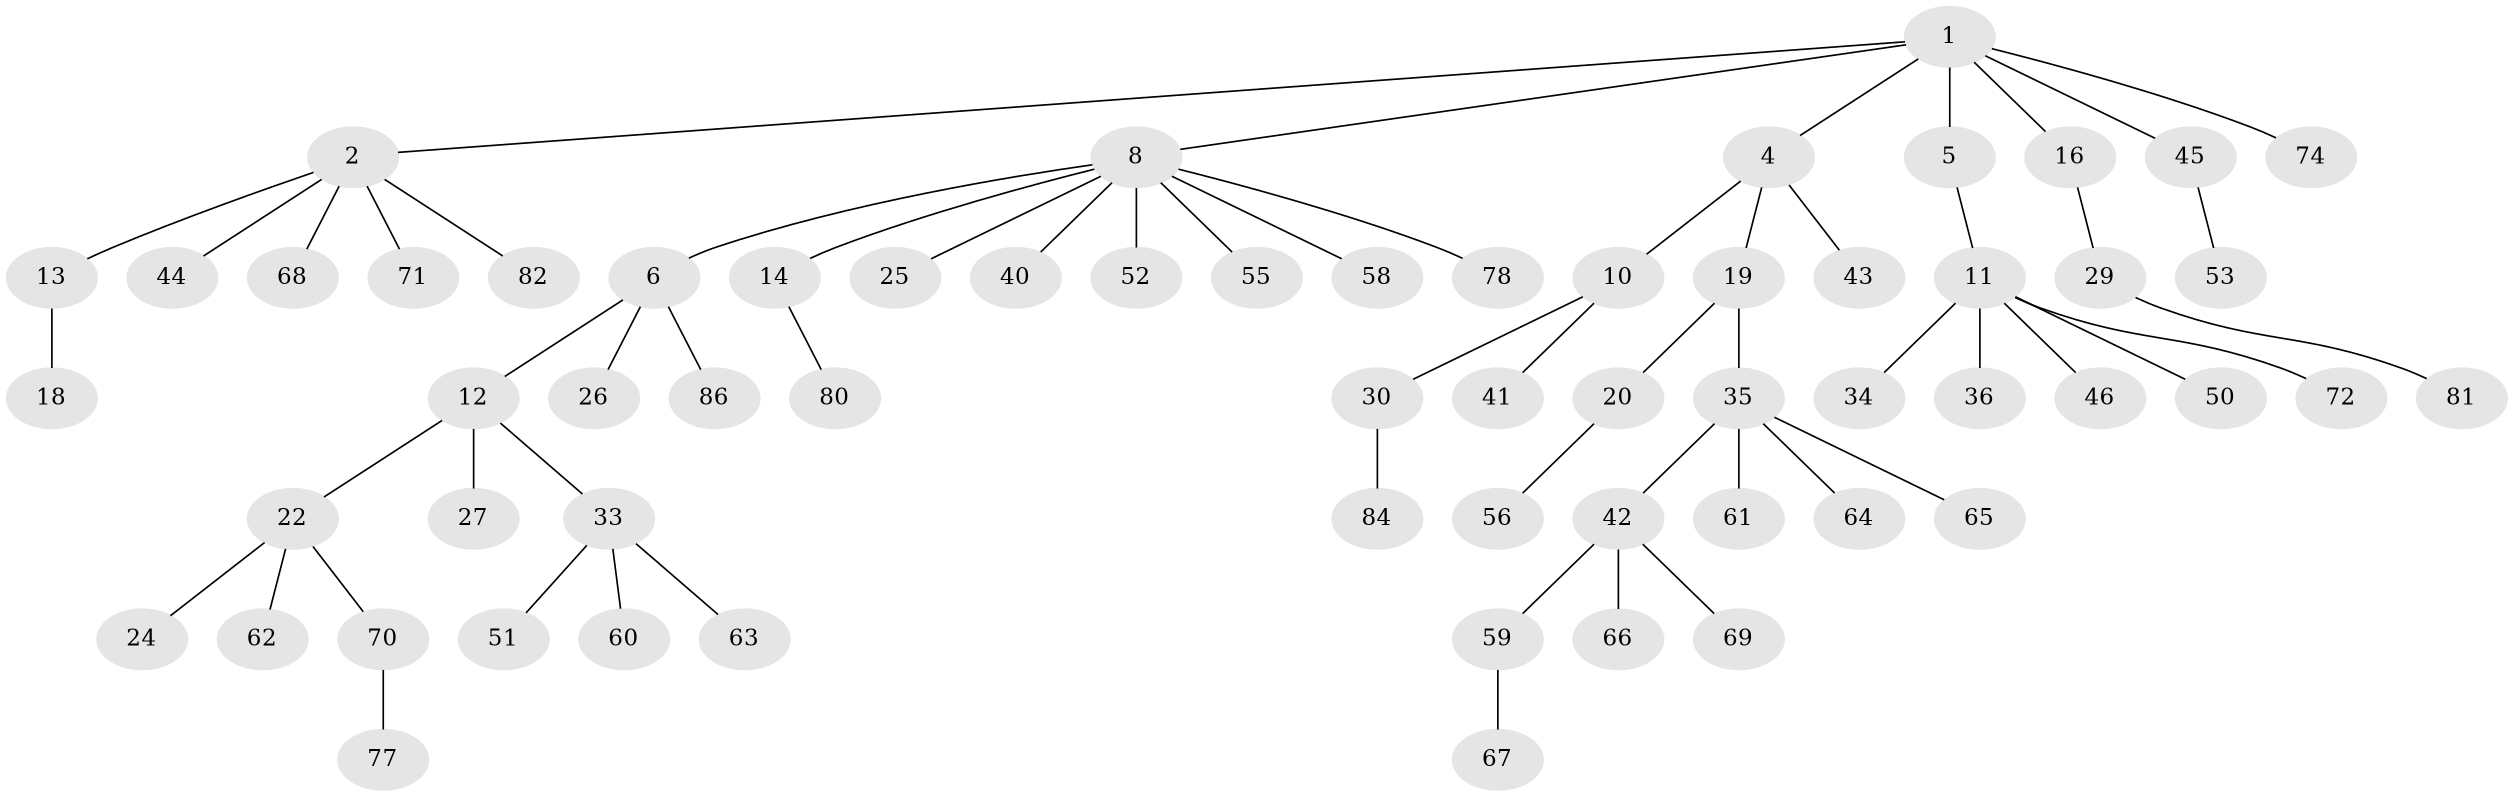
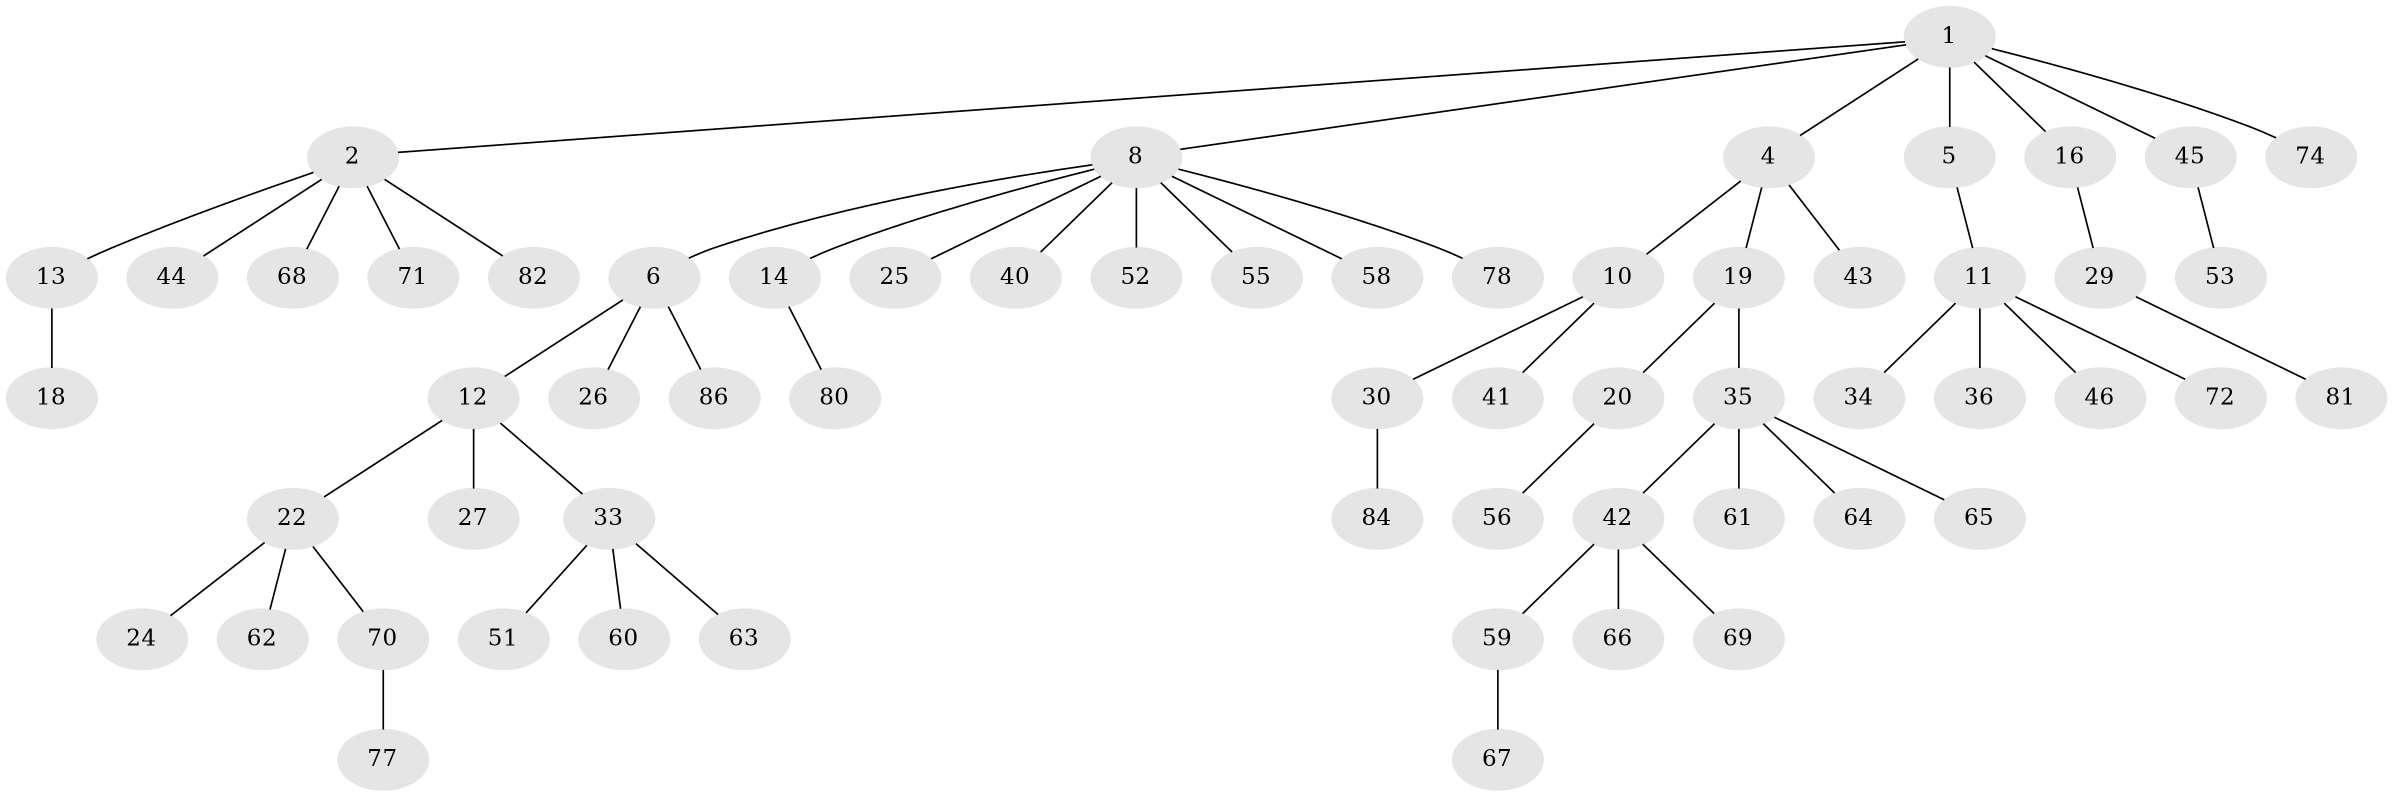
node "50": removed
